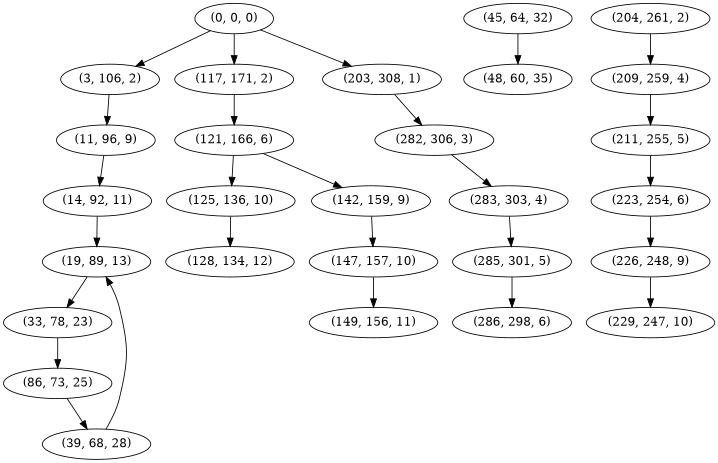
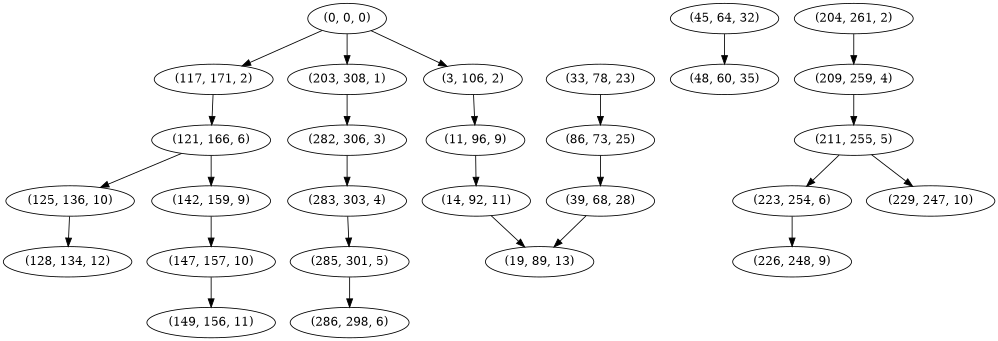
edge "(226, 248, 9)" -> "(229, 247, 10)": now "(211, 255, 5)" -> "(229, 247, 10)"
edge "(19, 89, 13)" -> "(33, 78, 23)": removed
